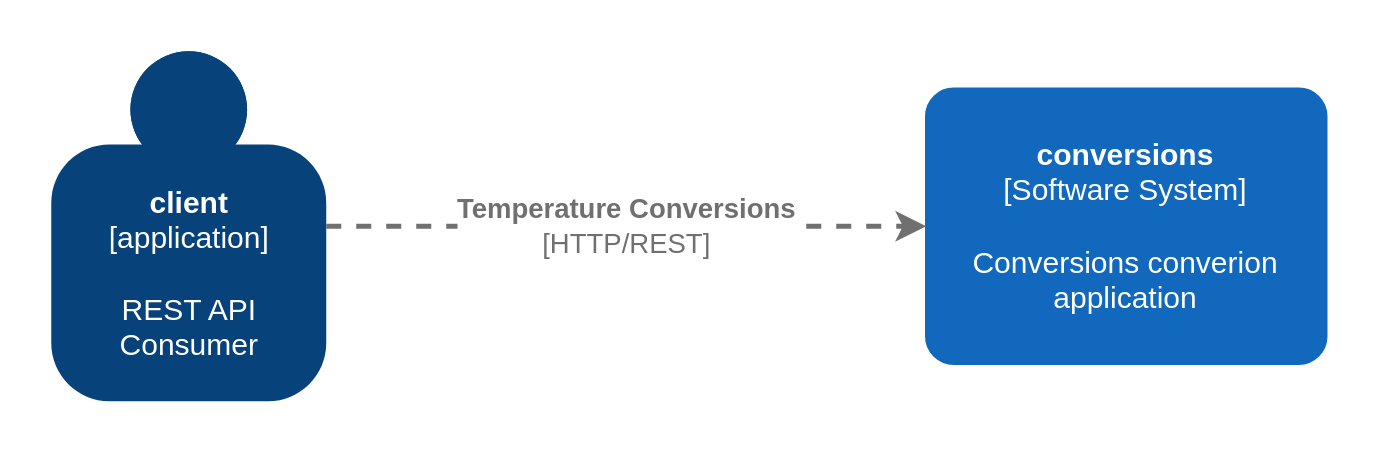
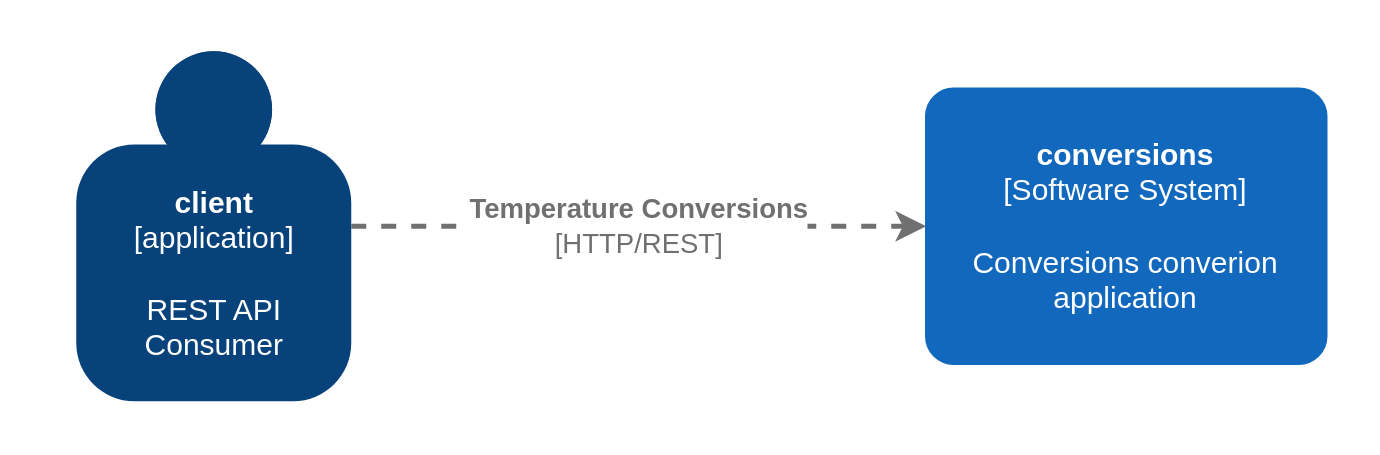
node "client [application] REST API Consumer": moved (189, 226) -> (214, 226)
